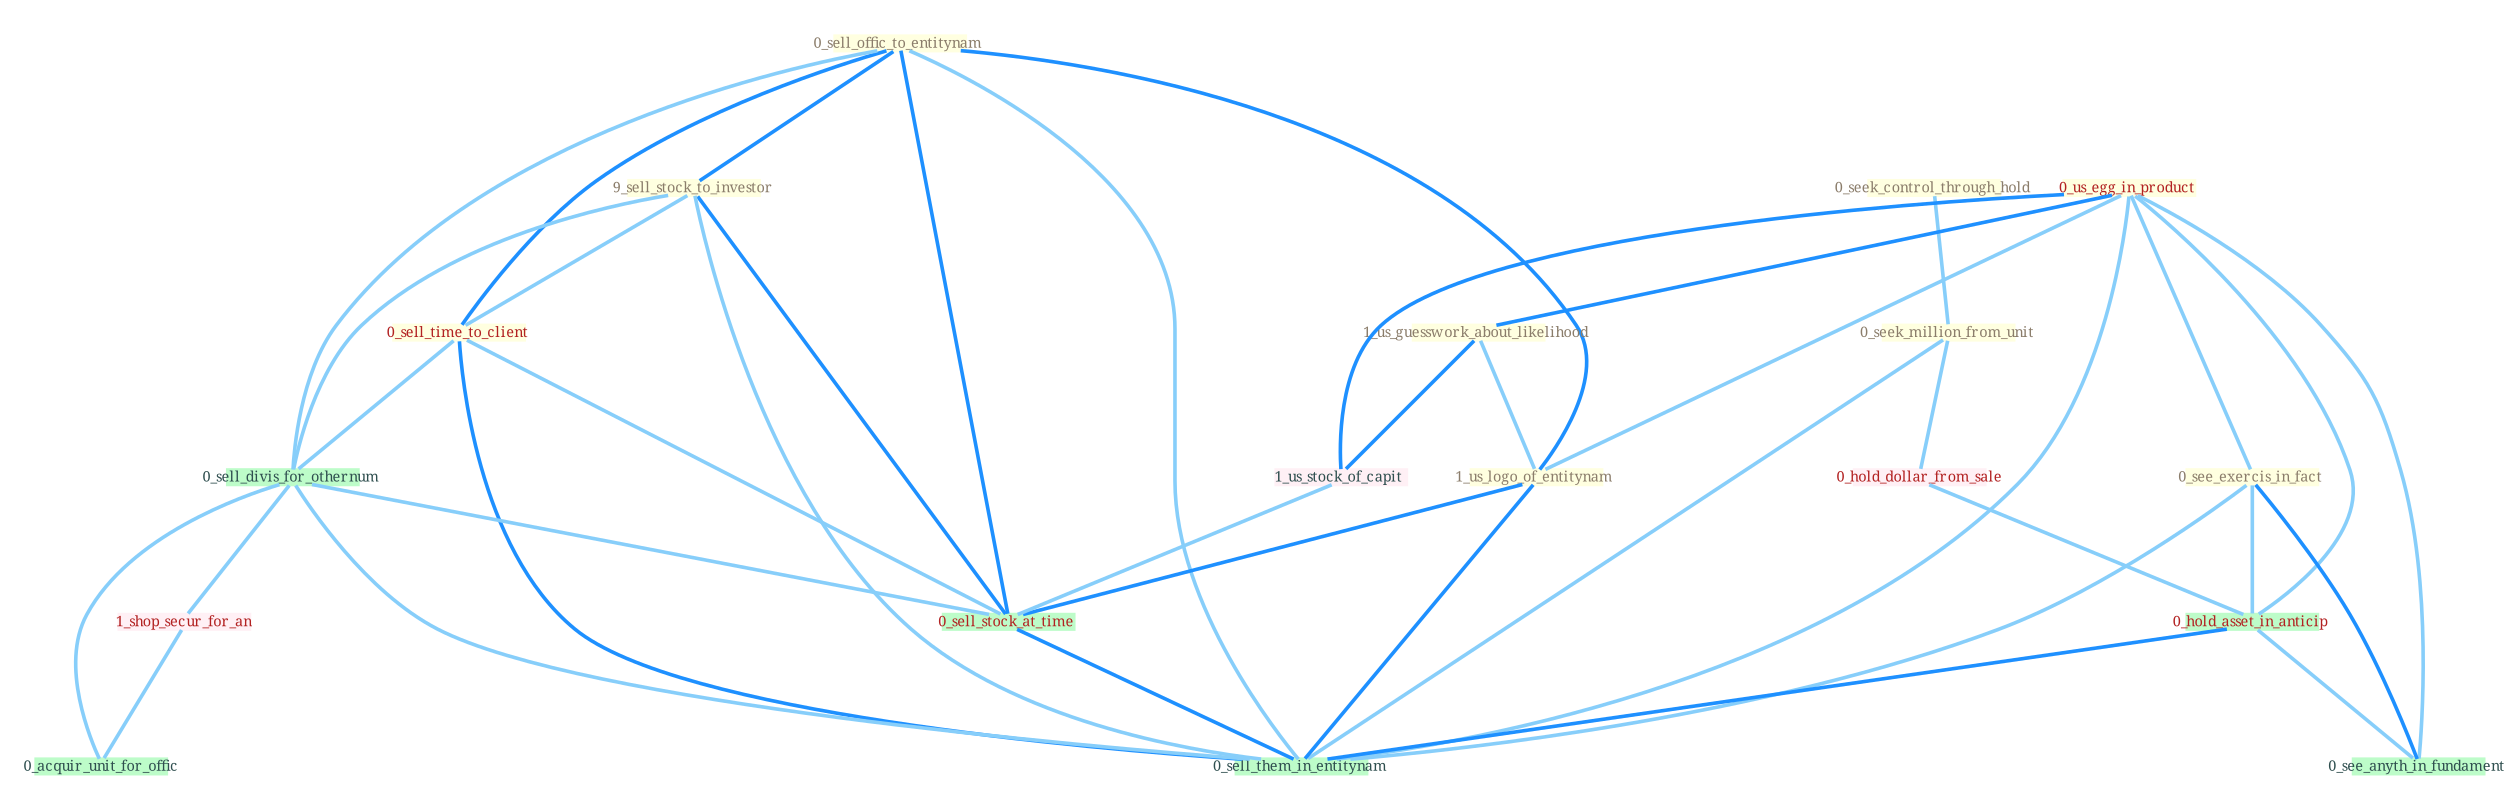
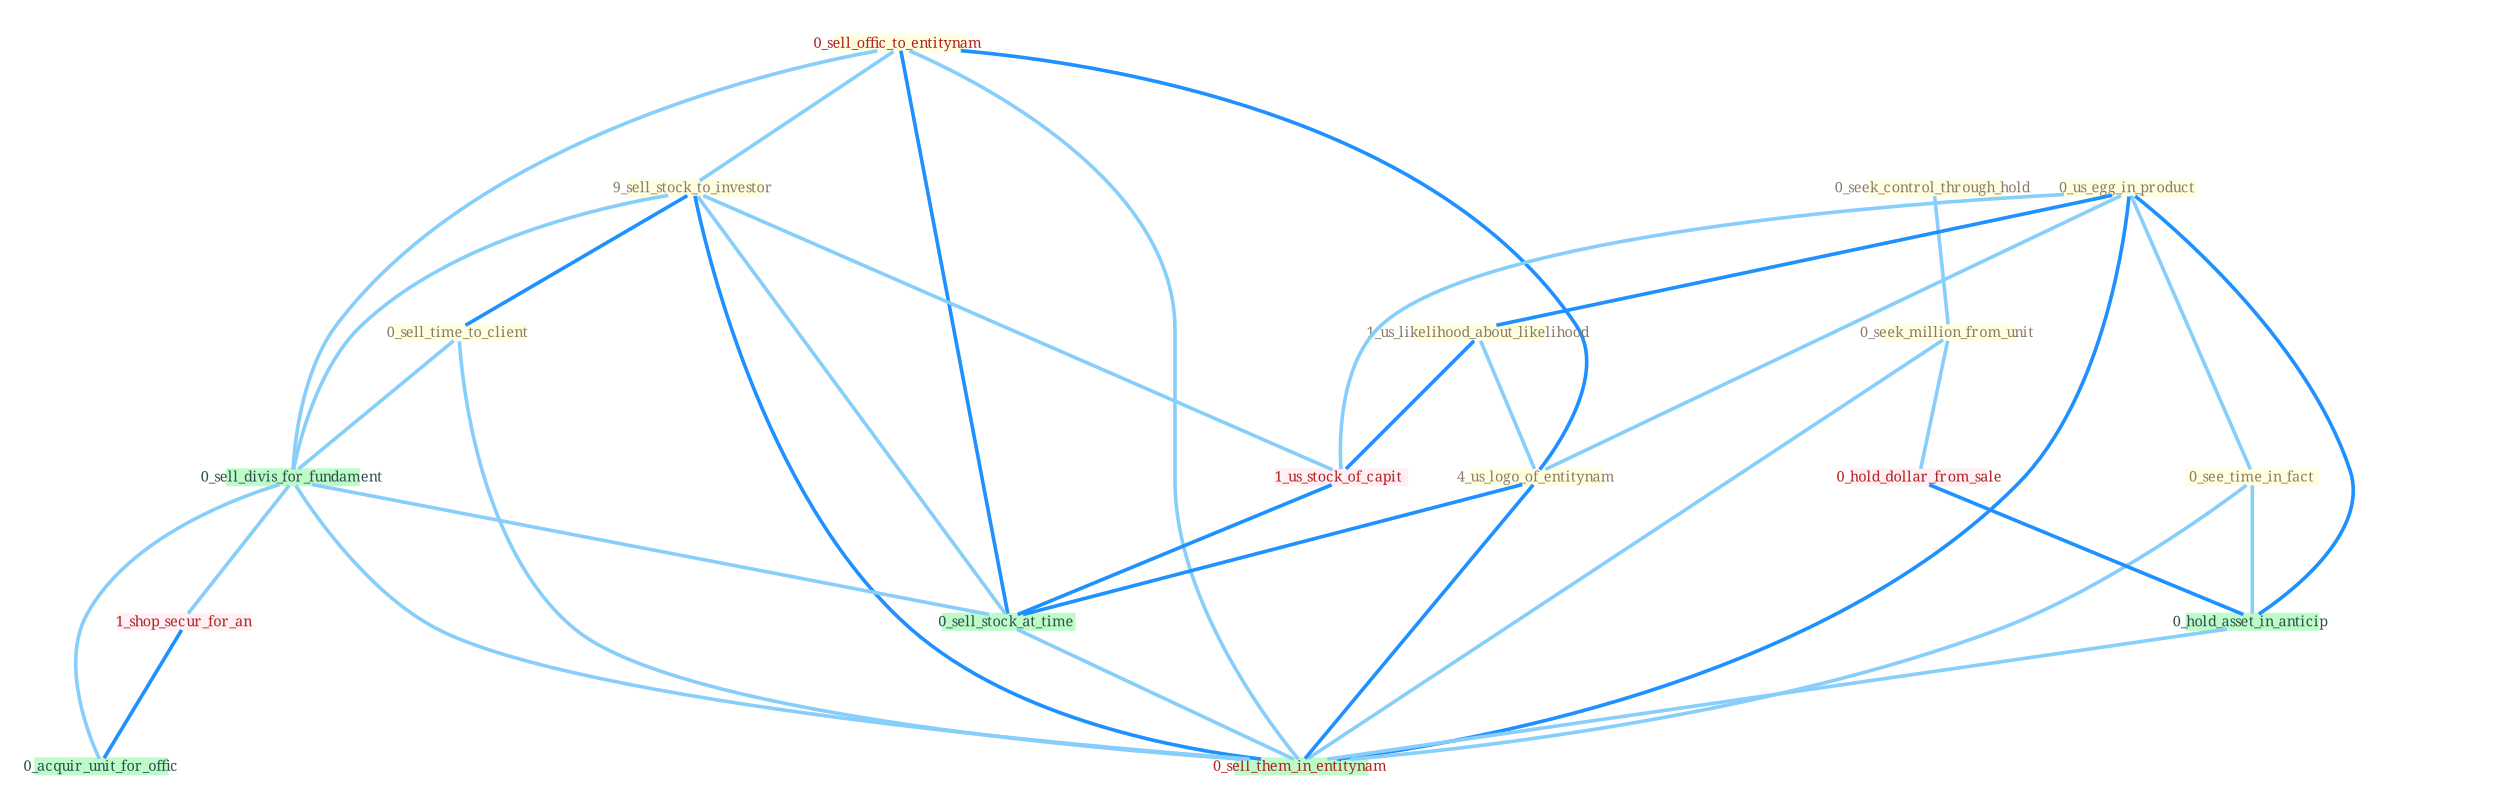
node "0_sell_offic_to_entitynam": fontcolor #8b7d6b -> #b22222
edge "0_sell_offic_to_entitynam" -- "9_sell_stock_to_investor": color #1e90ff -> #87cefa
edge "0_sell_offic_to_entitynam" -- "0_sell_time_to_client": removed
node "0_us_egg_in_product": fontcolor #b22222 -> #8b7d6b
edge "0_us_egg_in_product" -- "1_us_stock_of_capit": color #1e90ff -> #87cefa
edge "9_sell_stock_to_investor" -- "0_sell_time_to_client": color #87cefa -> #1e90ff
node "0_sell_time_to_client": fontcolor #b22222 -> #8b7d6b
edge "9_sell_stock_to_investor" -- "1_us_stock_of_capit": added
node "1_us_guesswork_about_likelihood": label "1_us_guesswork_about_likelihood" -> "1_us_likelihood_about_likelihood"
edge "0_us_egg_in_product" -- "0_hold_asset_in_anticip": color #87cefa -> #1e90ff
edge "9_sell_stock_to_investor" -- "0_sell_stock_at_time": color #1e90ff -> #87cefa
node "0_sell_divis_for_othernum": label "0_sell_divis_for_othernum" -> "0_sell_divis_for_fundament"
edge "0_sell_time_to_client" -- "0_sell_stock_at_time": removed
node "1_us_stock_of_capit": fontcolor #2f4f4f -> #b22222
node "1_us_logo_of_entitynam": label "1_us_logo_of_entitynam" -> "4_us_logo_of_entitynam"
node "0_see_exercis_in_fact": label "0_see_exercis_in_fact" -> "0_see_time_in_fact"
edge "0_hold_dollar_from_sale" -- "0_hold_asset_in_anticip": color #87cefa -> #1e90ff
edge "1_us_stock_of_capit" -- "0_sell_stock_at_time": color #87cefa -> #1e90ff
edge "0_us_egg_in_product" -- "0_sell_them_in_entitynam": color #87cefa -> #1e90ff
node "0_sell_stock_at_time": fontcolor #b22222 -> #2f4f4f
node "0_hold_asset_in_anticip": fontcolor #b22222 -> #2f4f4f
edge "9_sell_stock_to_investor" -- "0_sell_them_in_entitynam": color #87cefa -> #1e90ff
edge "0_sell_time_to_client" -- "0_sell_them_in_entitynam": color #1e90ff -> #87cefa
edge "0_hold_asset_in_anticip" -- "0_sell_them_in_entitynam": color #1e90ff -> #87cefa
edge "1_shop_secur_for_an" -- "0_acquir_unit_for_offic": color #87cefa -> #1e90ff
edge "0_sell_stock_at_time" -- "0_sell_them_in_entitynam": color #1e90ff -> #87cefa
node "0_sell_them_in_entitynam": fontcolor #2f4f4f -> #b22222
node "0_see_anyth_in_fundament": removed
